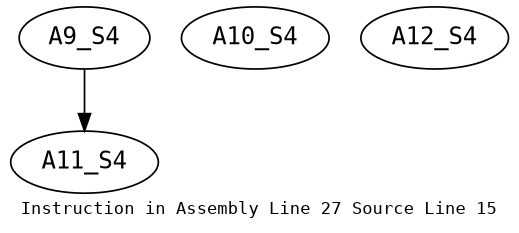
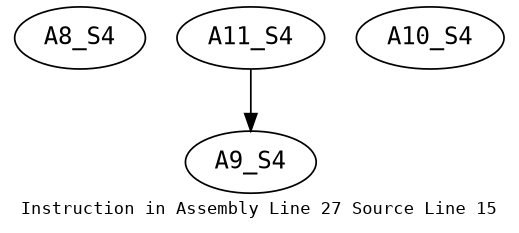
node "A8_S4": added
node "A12_S4": removed
edge "A9_S4" -> "A11_S4": reversed
